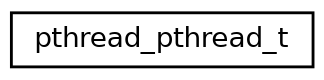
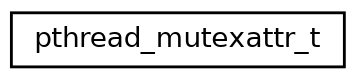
node "pthread_pthread_t": label "pthread_pthread_t" -> "pthread_mutexattr_t"
